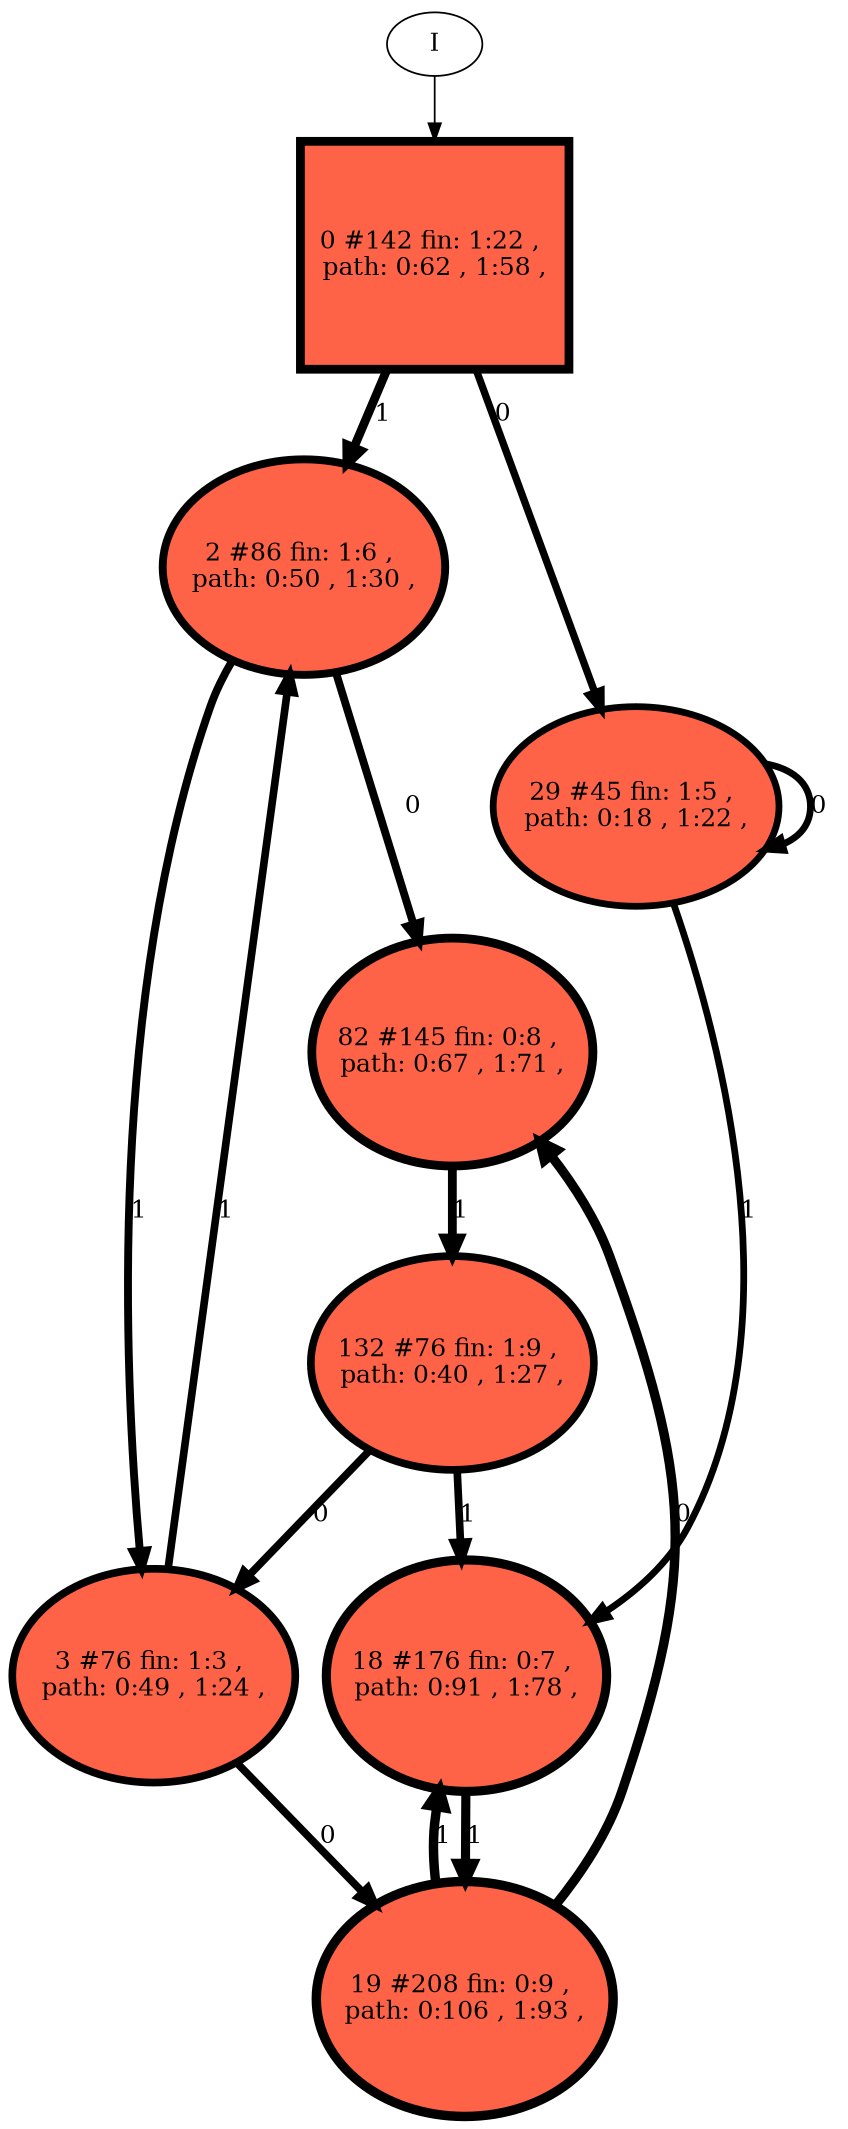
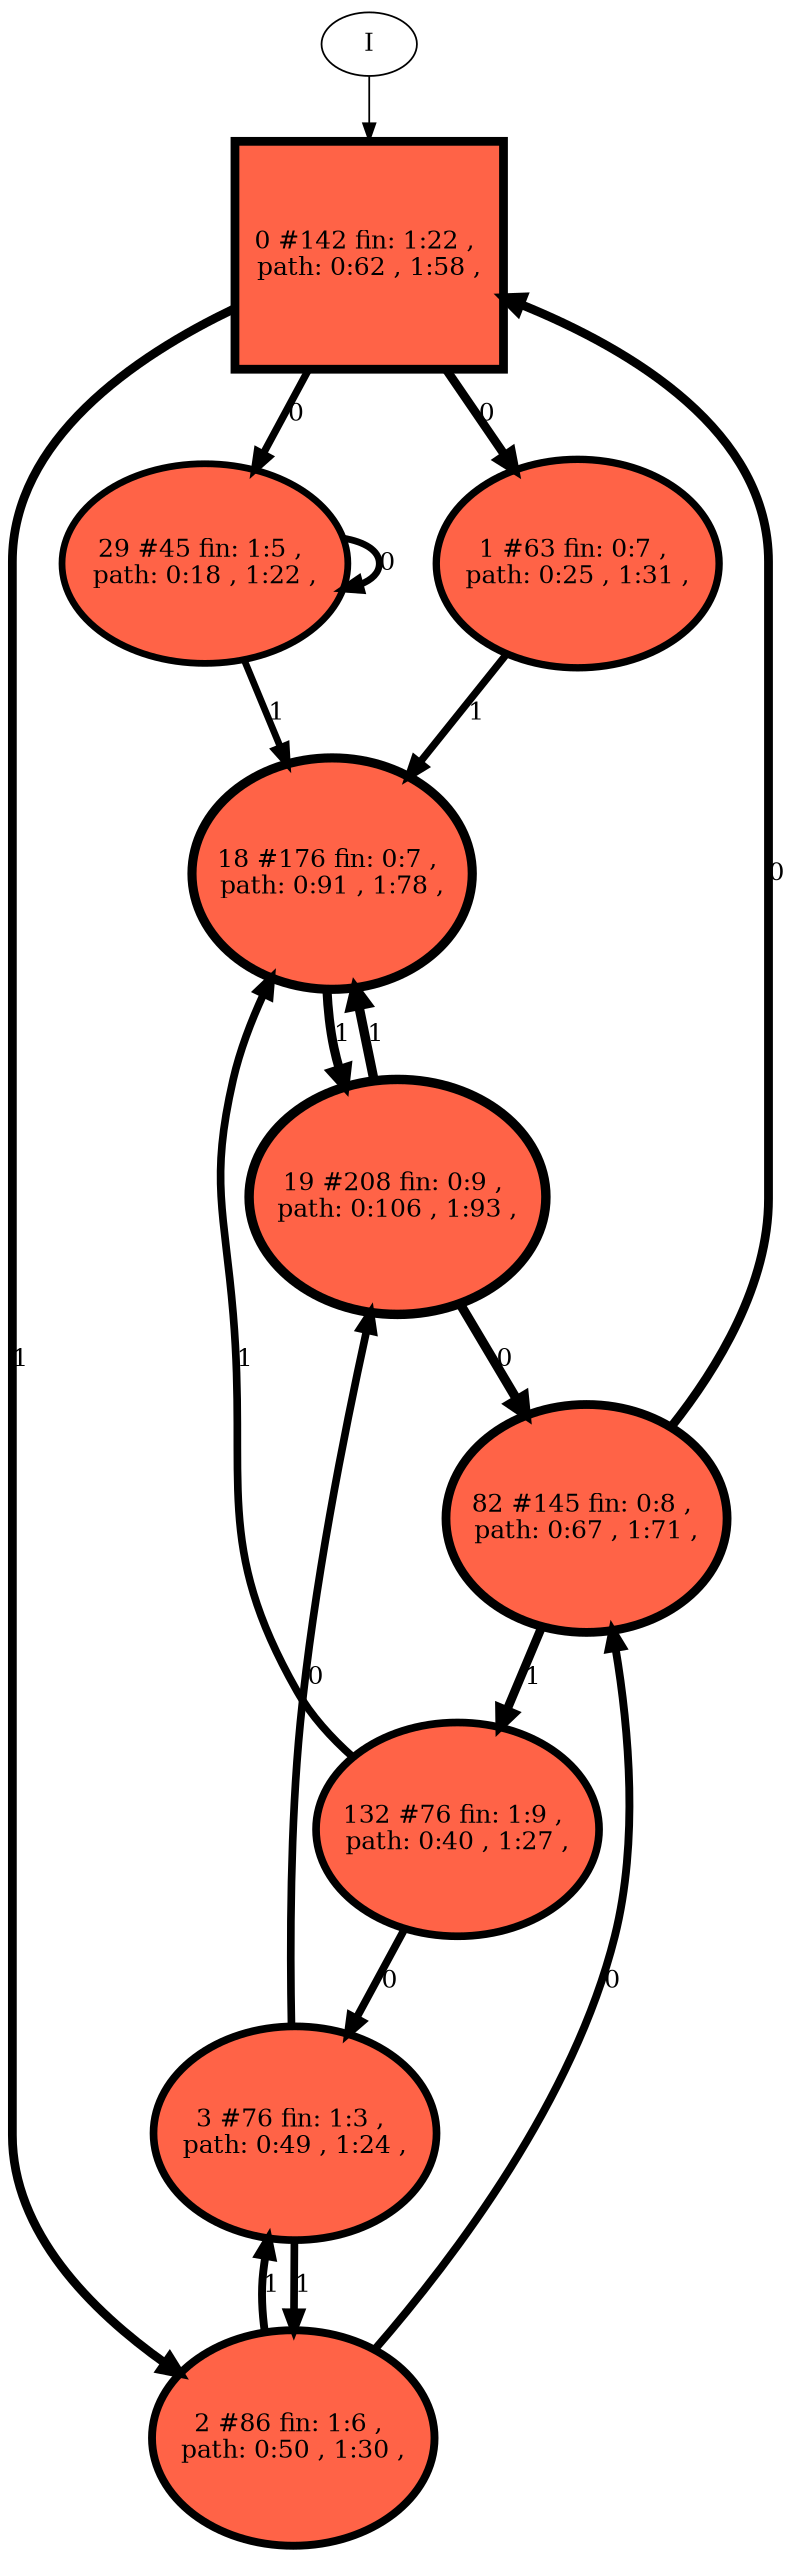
node "1 #63 fin: 0:7 , path: 0:25 , 1:31 ,": added
edge "82 #145 fin: 0:8 , path: 0:67 , 1:71 ," -> "0 #142 fin: 1:22 , path: 0:62 , 1:58 ,": added, label "0"
